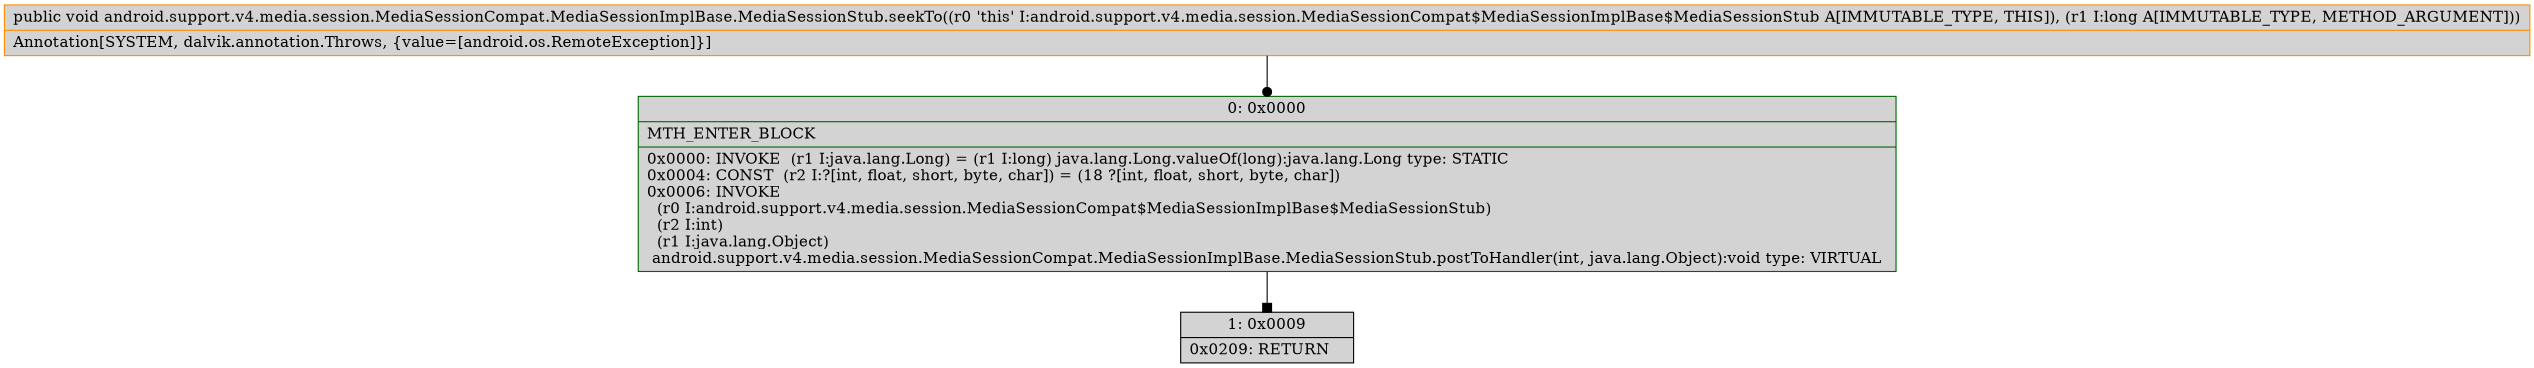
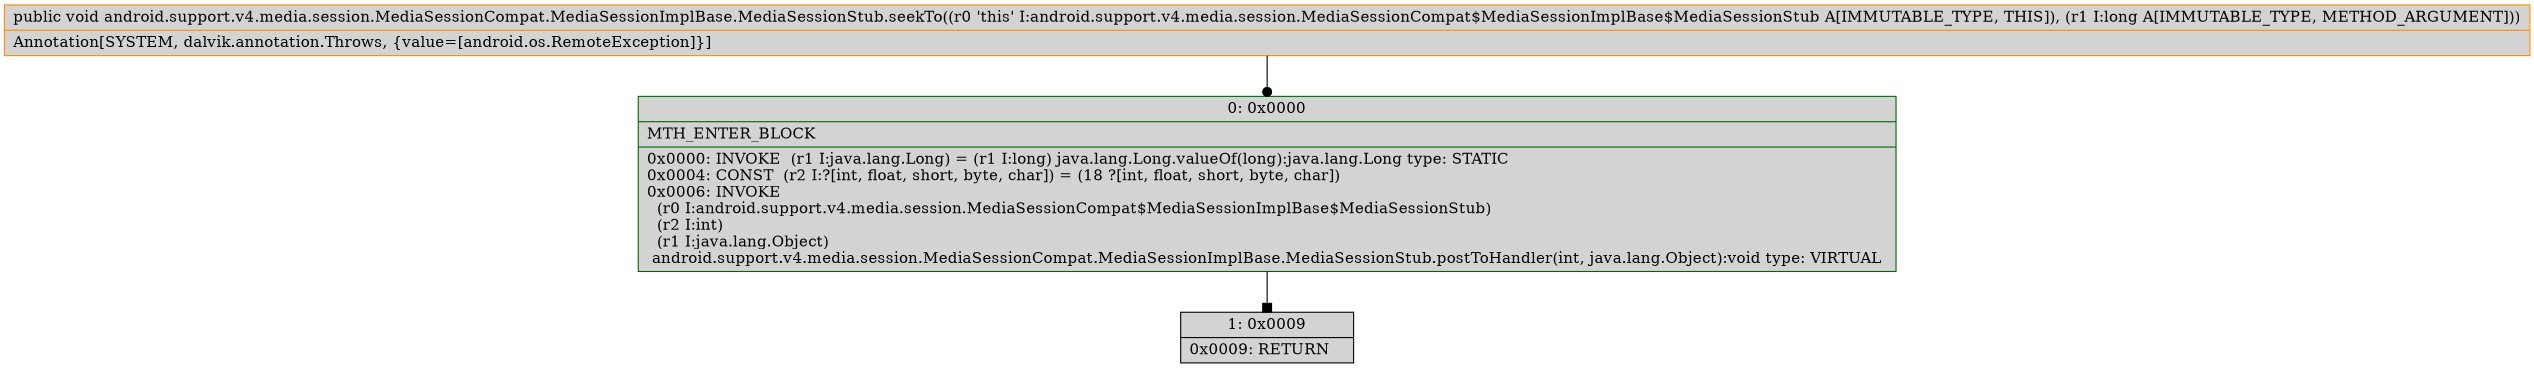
node "1: 0x0009": text "0x0209: RETURN" -> "0x0009: RETURN"
